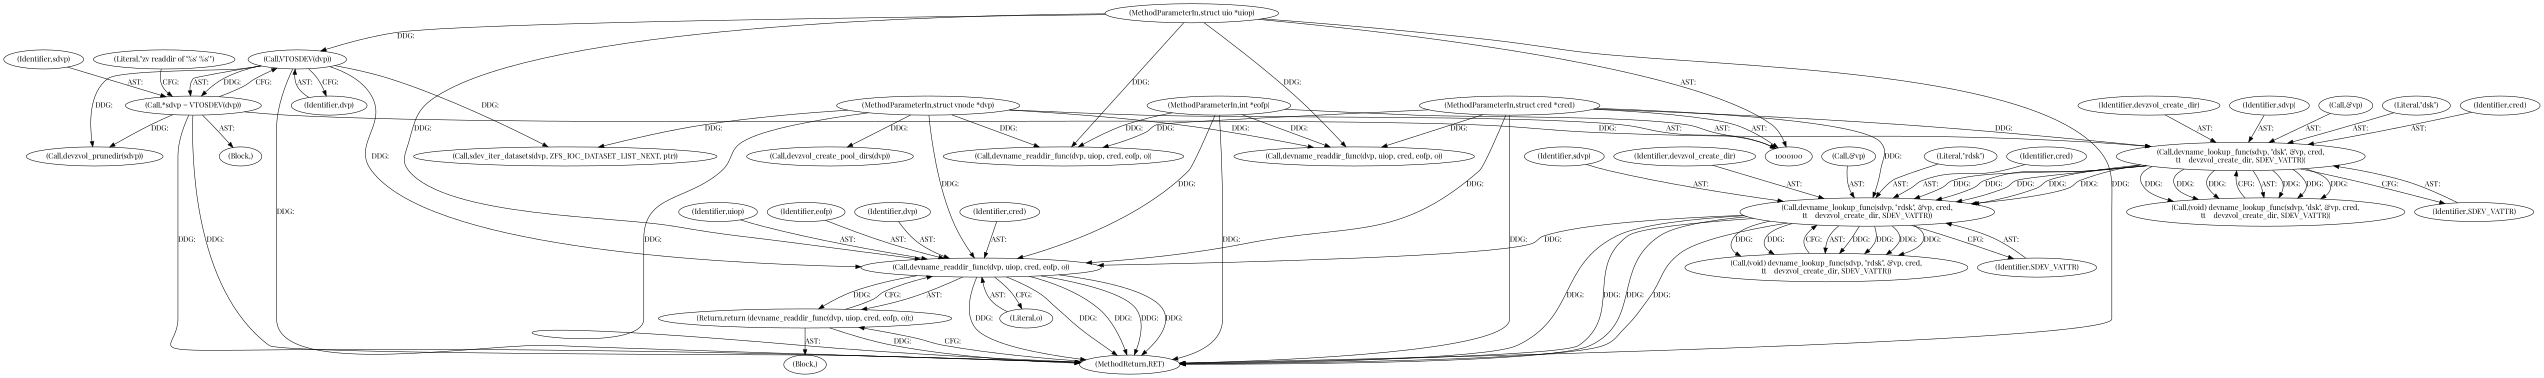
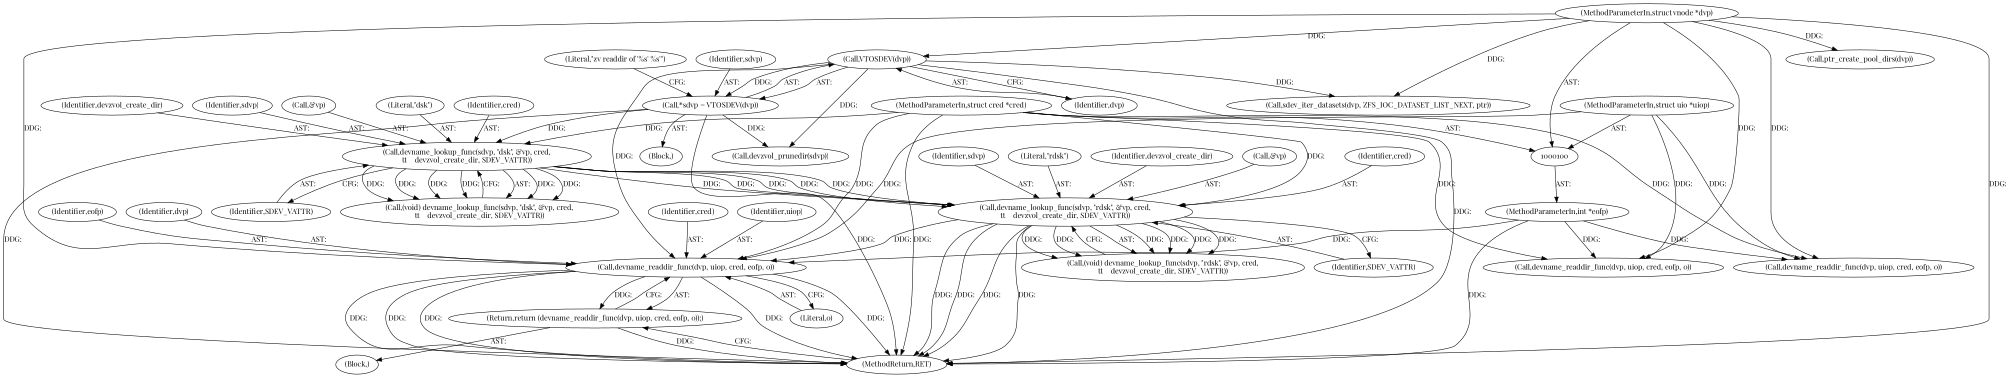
edge "(MethodParameterIn,struct uio *uiop)" -> "(Call,VTOSDEV(dvp))": now "(MethodParameterIn,struct vnode *dvp)" -> "(Call,VTOSDEV(dvp))"
edge "(Call,*sdvp = VTOSDEV(dvp))" -> "(Call,VTOSDEV(dvp))": label "CFG: " -> "AST: "
edge "(MethodParameterIn,int *eofp)" -> "1000100": reversed
node "(Call,devzvol_create_pool_dirs(dvp))": label "(Call,devzvol_create_pool_dirs(dvp))" -> "(Call,ptr_create_pool_dirs(dvp))"
edge "(MethodParameterIn,struct uio *uiop)" -> "(MethodReturn,RET)": removed, label "DDG:"
